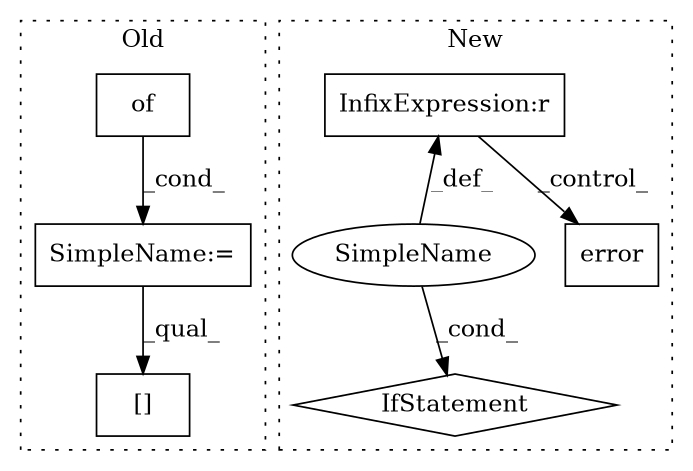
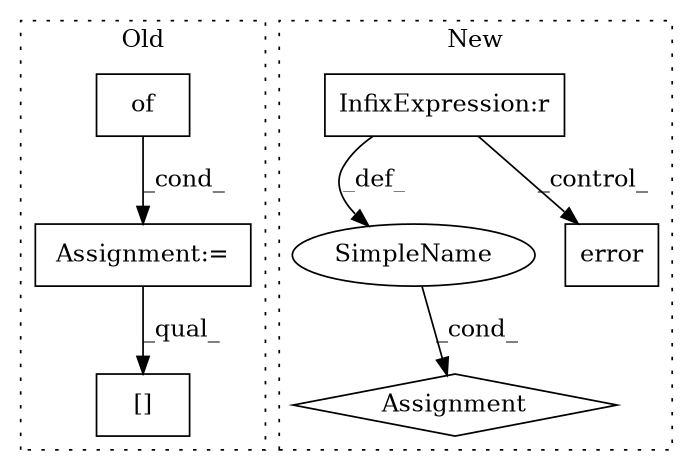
edge "SimpleName" -> "InfixExpression:r": reversed
node "SimpleName:=": label "SimpleName:=" -> "Assignment:="
node "IfStatement": label "IfStatement" -> "Assignment"
